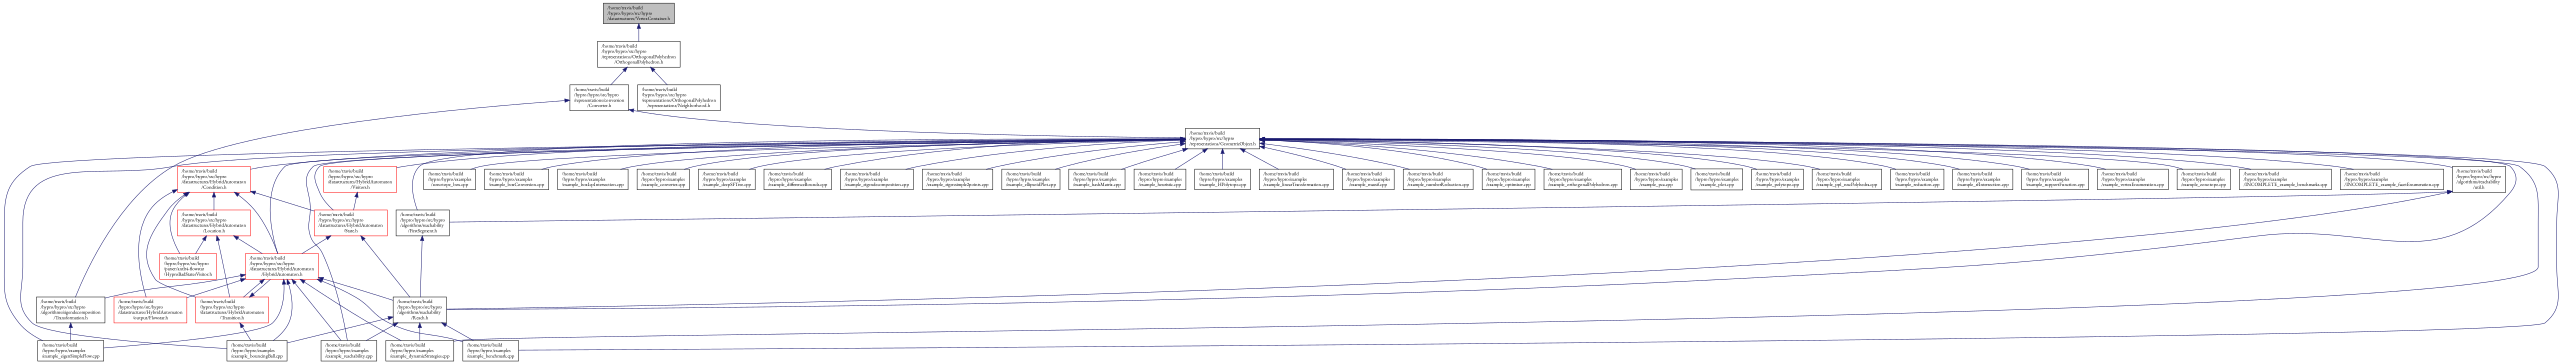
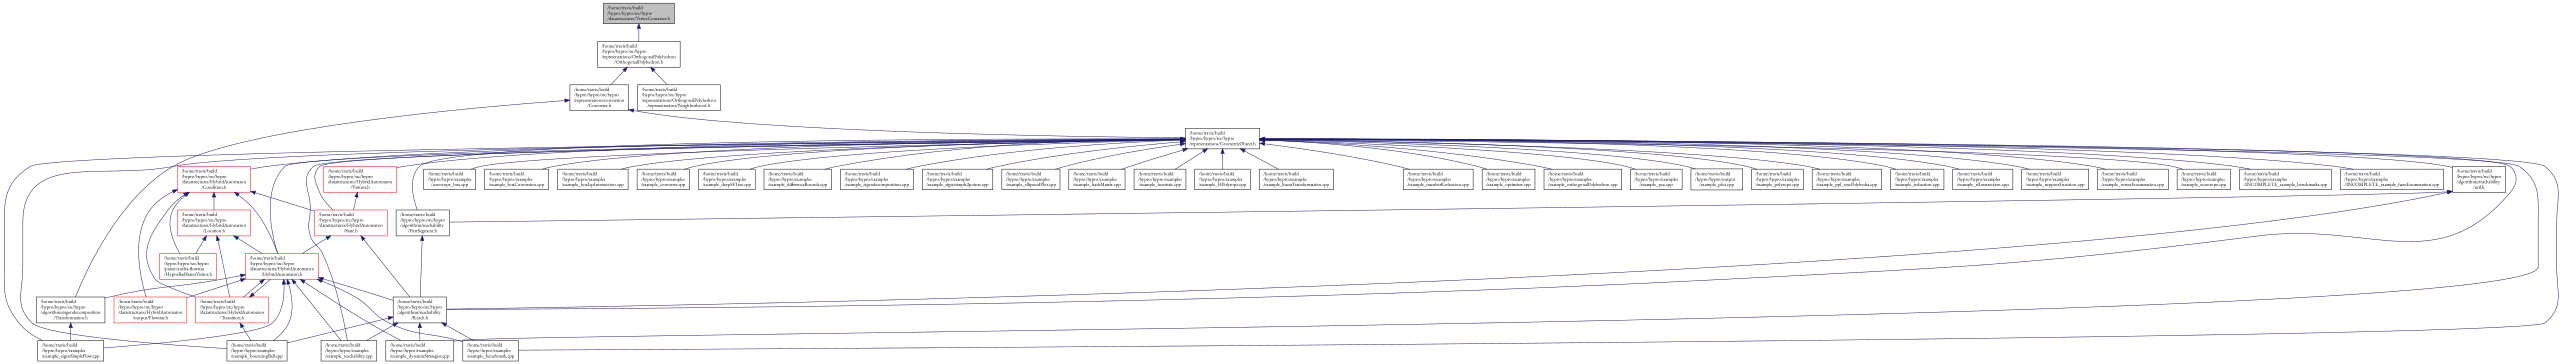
node "/home/travis/build /hypro/hypro/examples /example_massif.cpp": removed
node "/home/travis/build /hypro/hypro/examples /example_plot.cpp": label "/home/travis/build /hypro/hypro/examples /example_plot.cpp" -> "/home/travis/build /hypro/hypro/output /example_plot.cpp"
